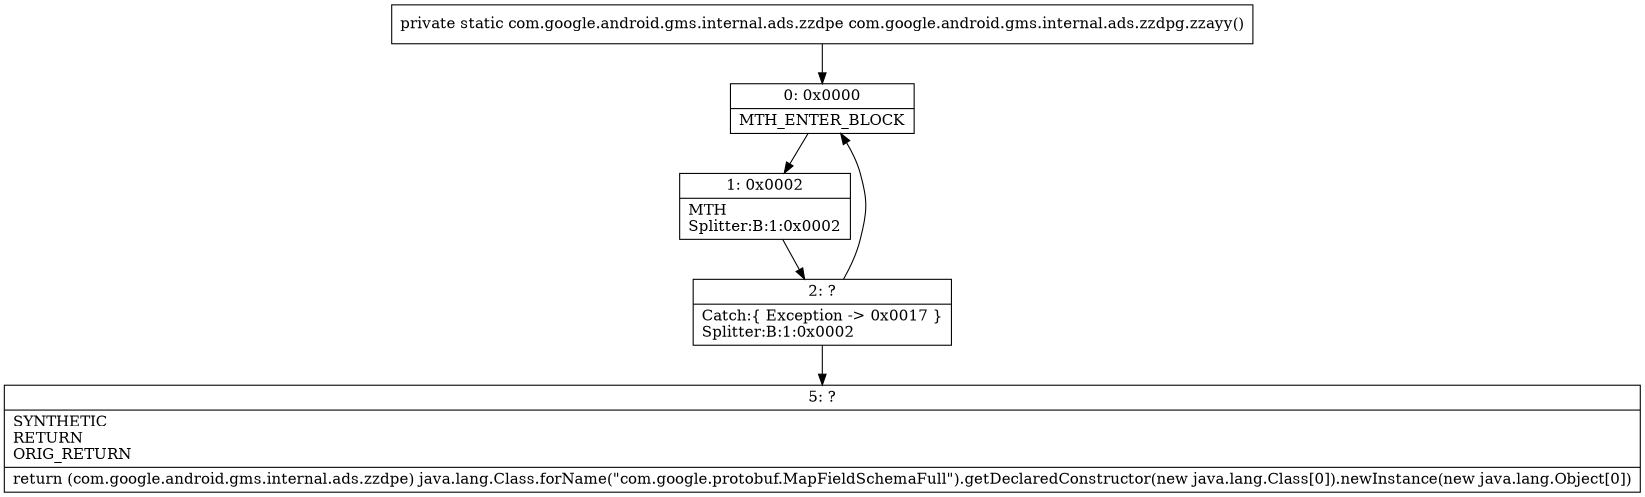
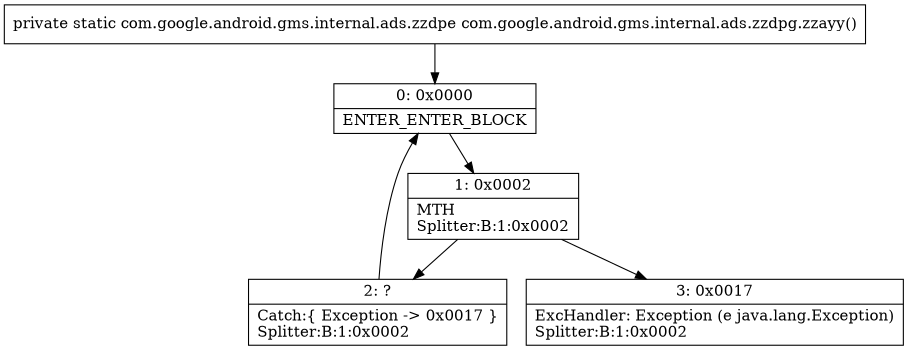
node "0: 0x0000": text "MTH_ENTER_BLOCK" -> "ENTER_ENTER_BLOCK"
node "3: 0x0017": added
node "5: ?": removed
